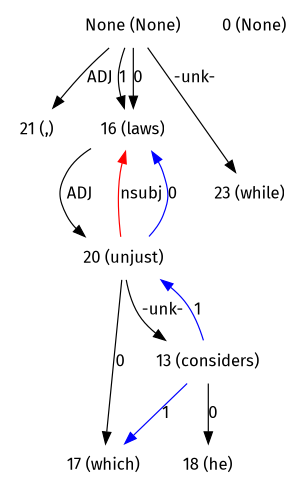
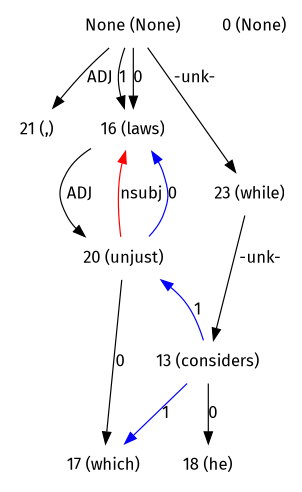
edge "20 (unjust)" -> "13 (considers)": now "23 (while)" -> "13 (considers)"
